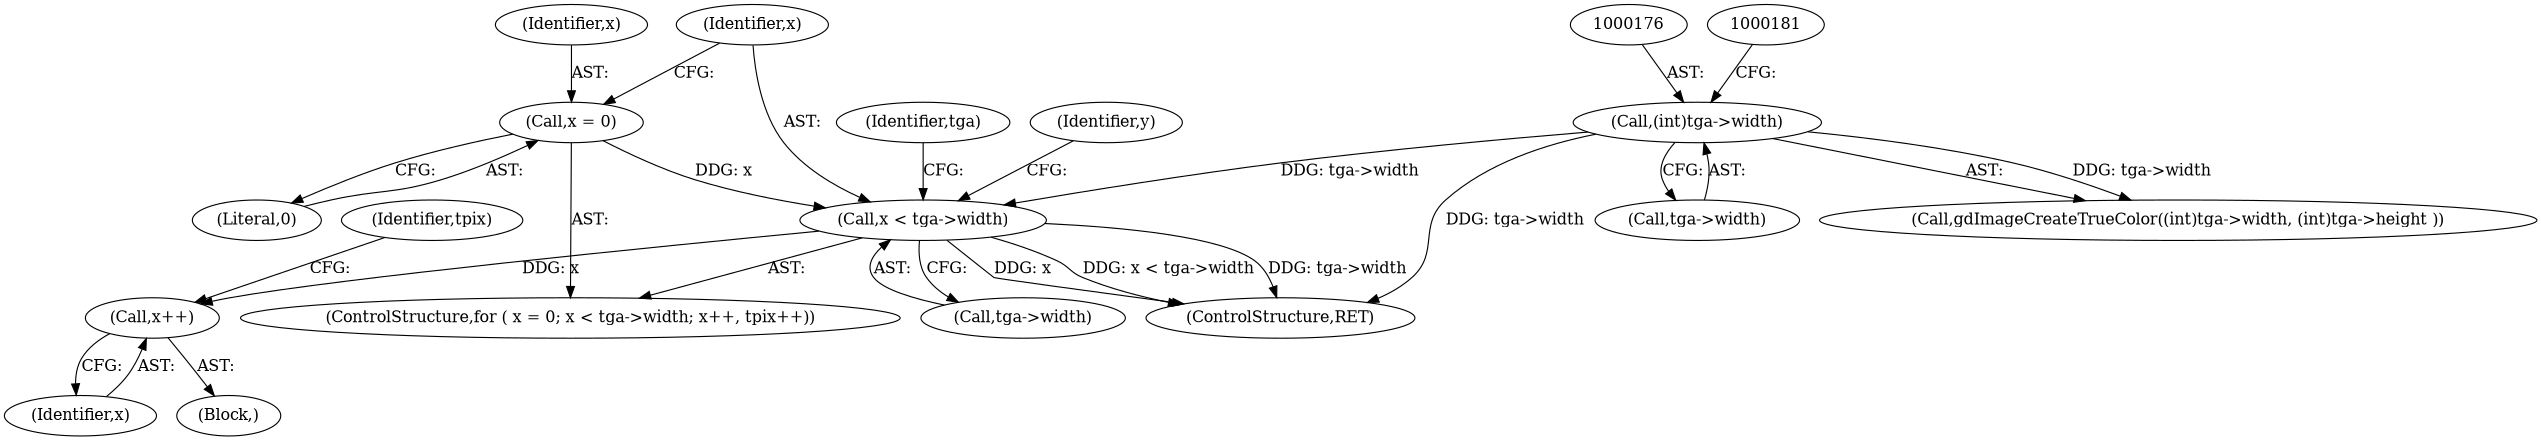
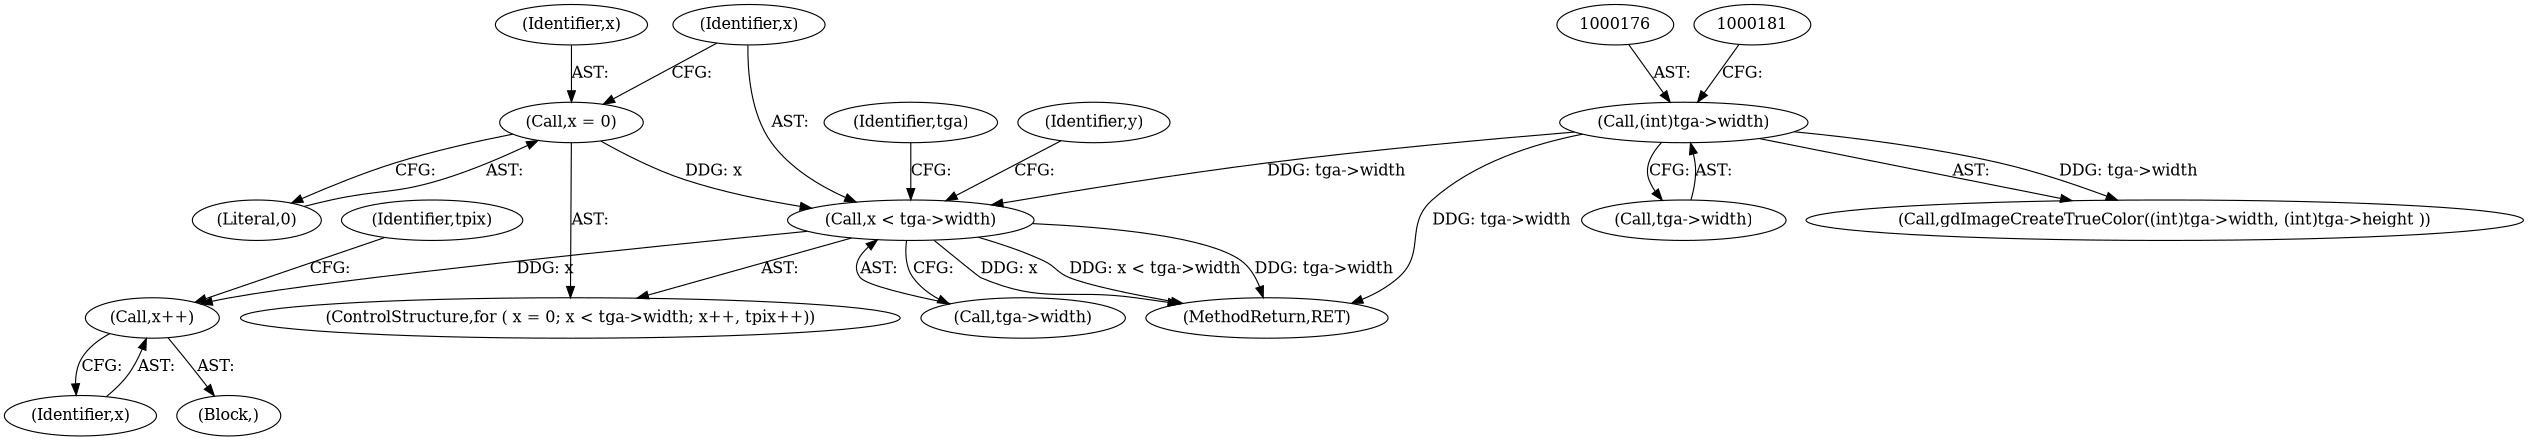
node "(ControlStructure,RET)": label "(ControlStructure,RET)" -> "(MethodReturn,RET)"
